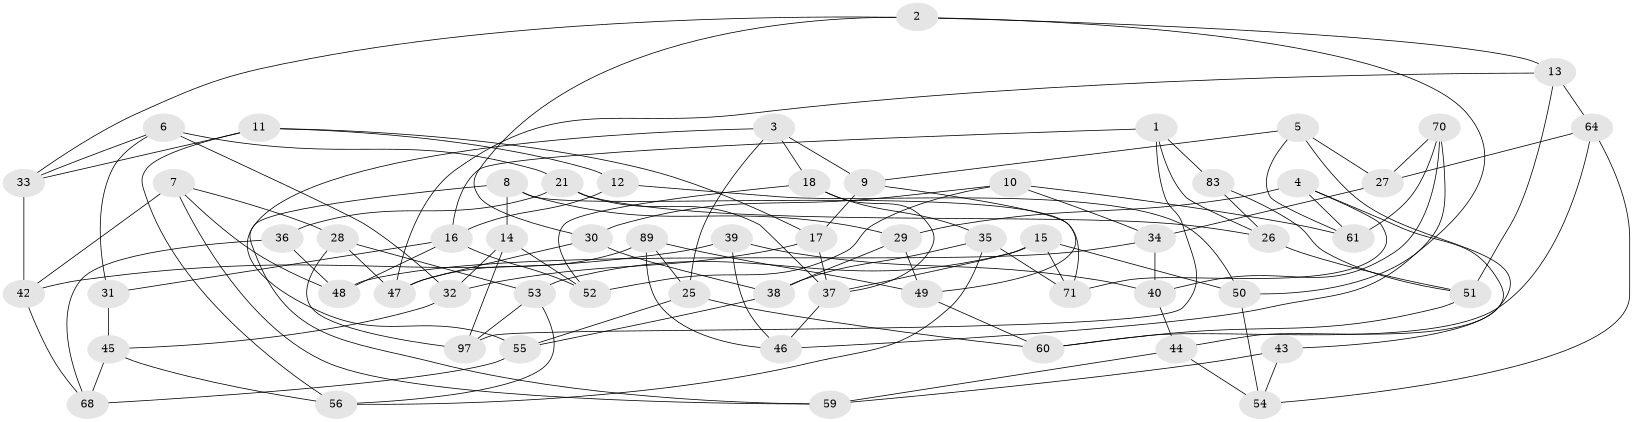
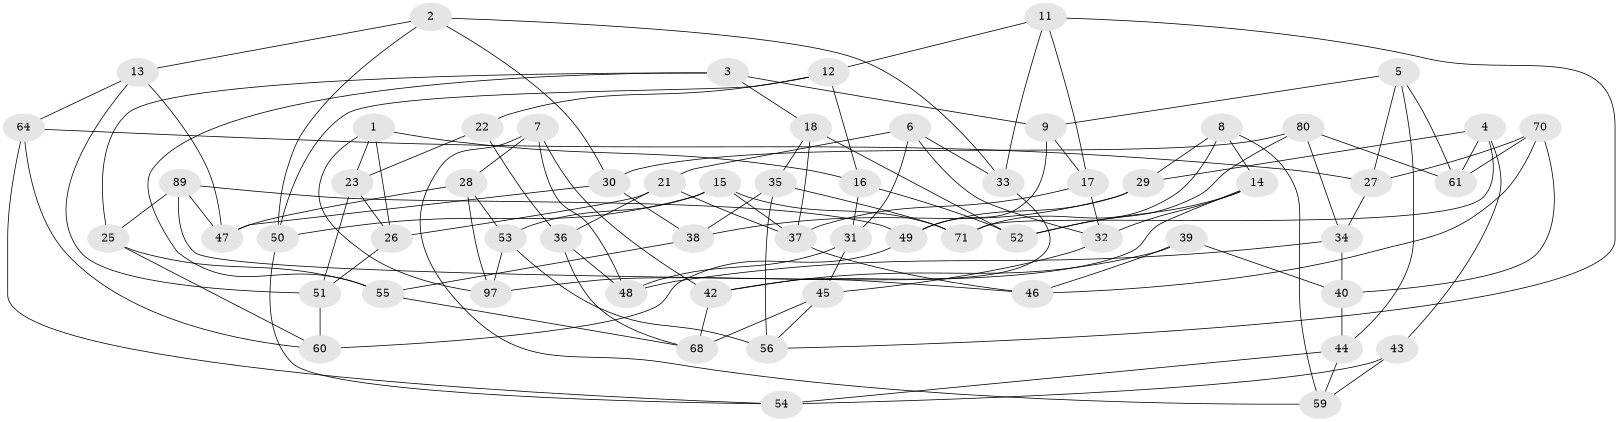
node "22": added
node "10": label "10" -> "80"
node "83": label "83" -> "23"
edge "16" -- "48": now "31" -- "48"
